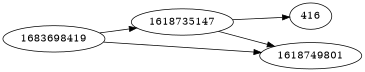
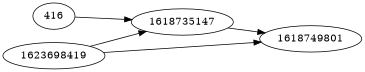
edge "1618735147" -> "416": reversed
node "1683698419": label "1683698419" -> "1623698419"
